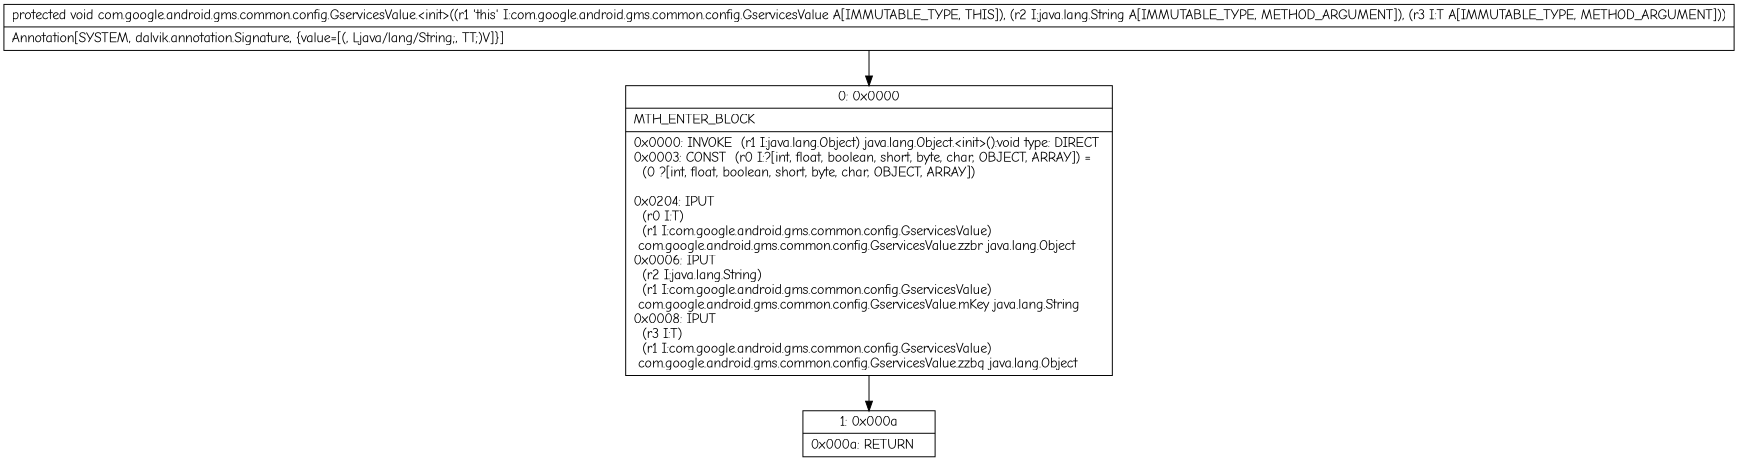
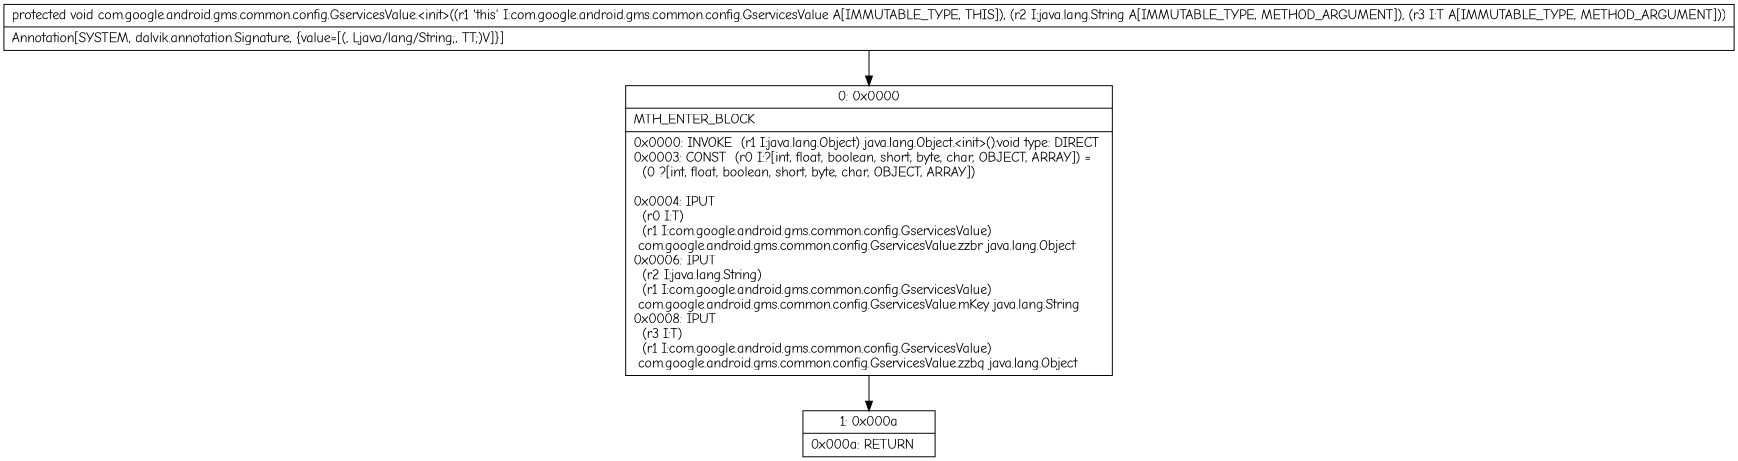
node "0: 0x0000": text "0x0204: IPUT" -> "0x0004: IPUT"
